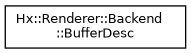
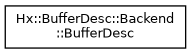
node "Hx::Renderer::Backend ::BufferDesc": label "Hx::Renderer::Backend ::BufferDesc" -> "Hx::BufferDesc::Backend ::BufferDesc"
